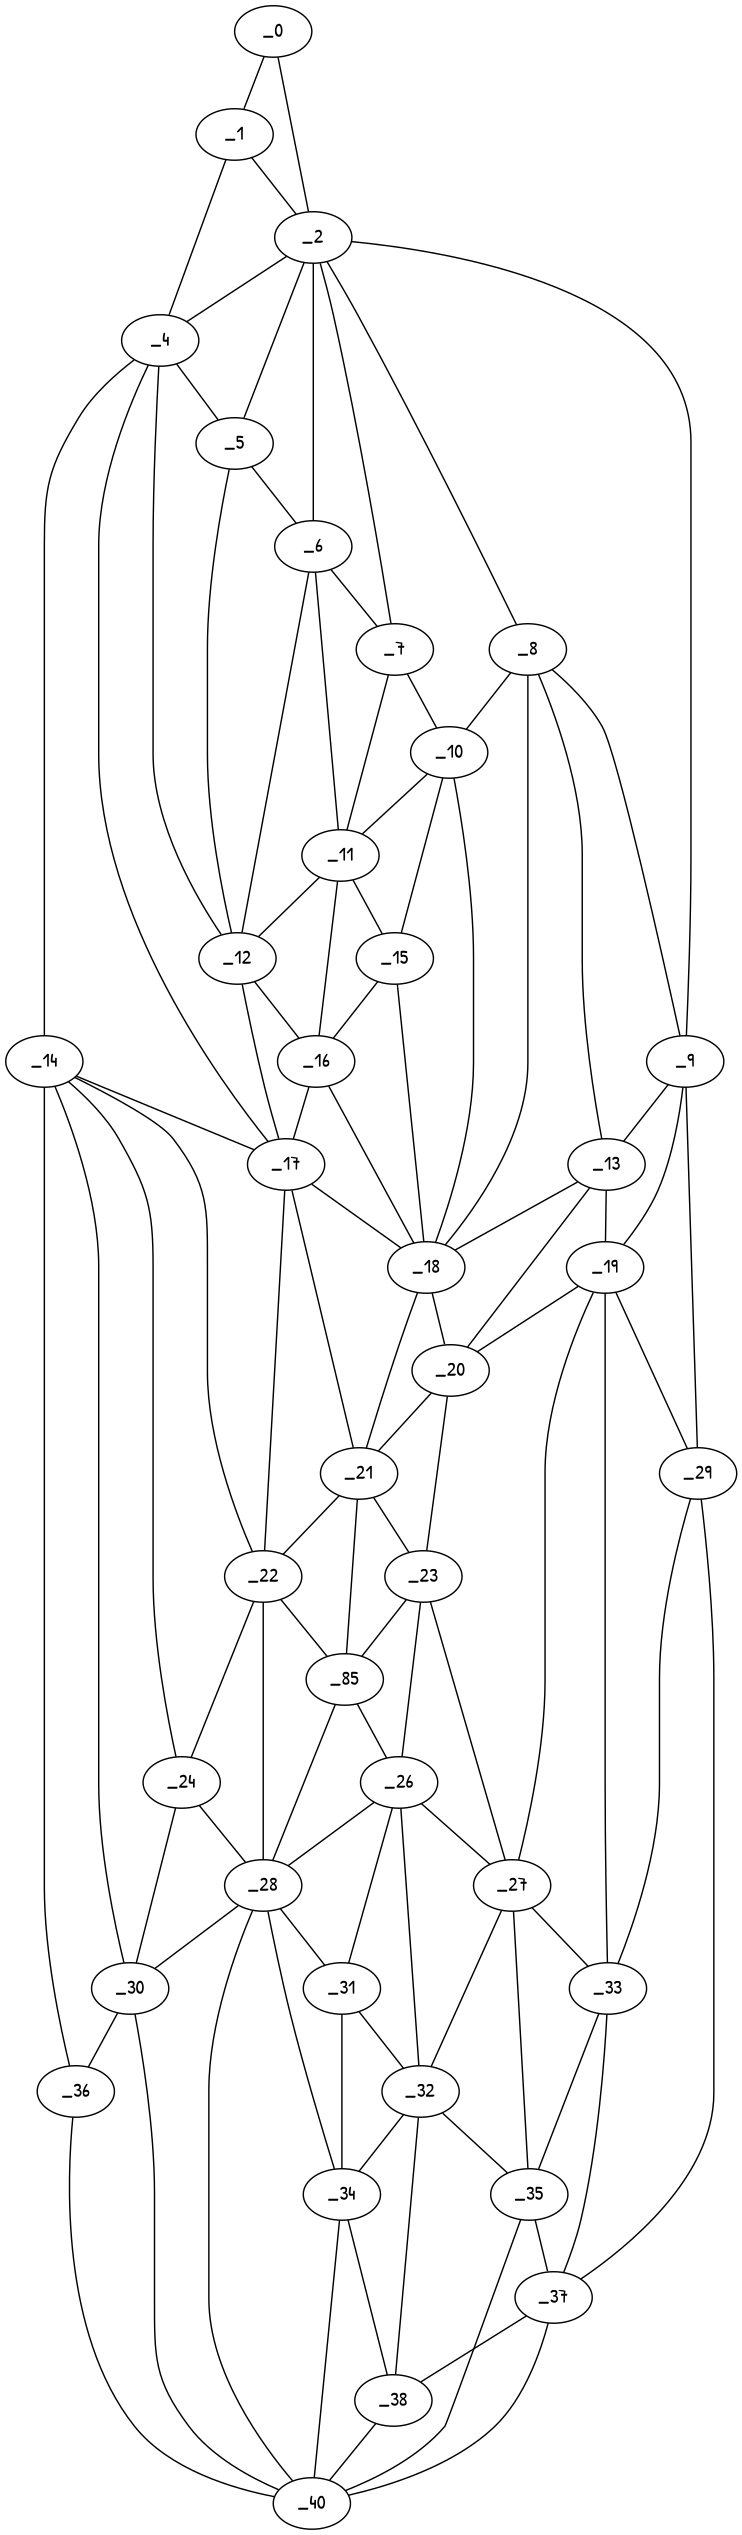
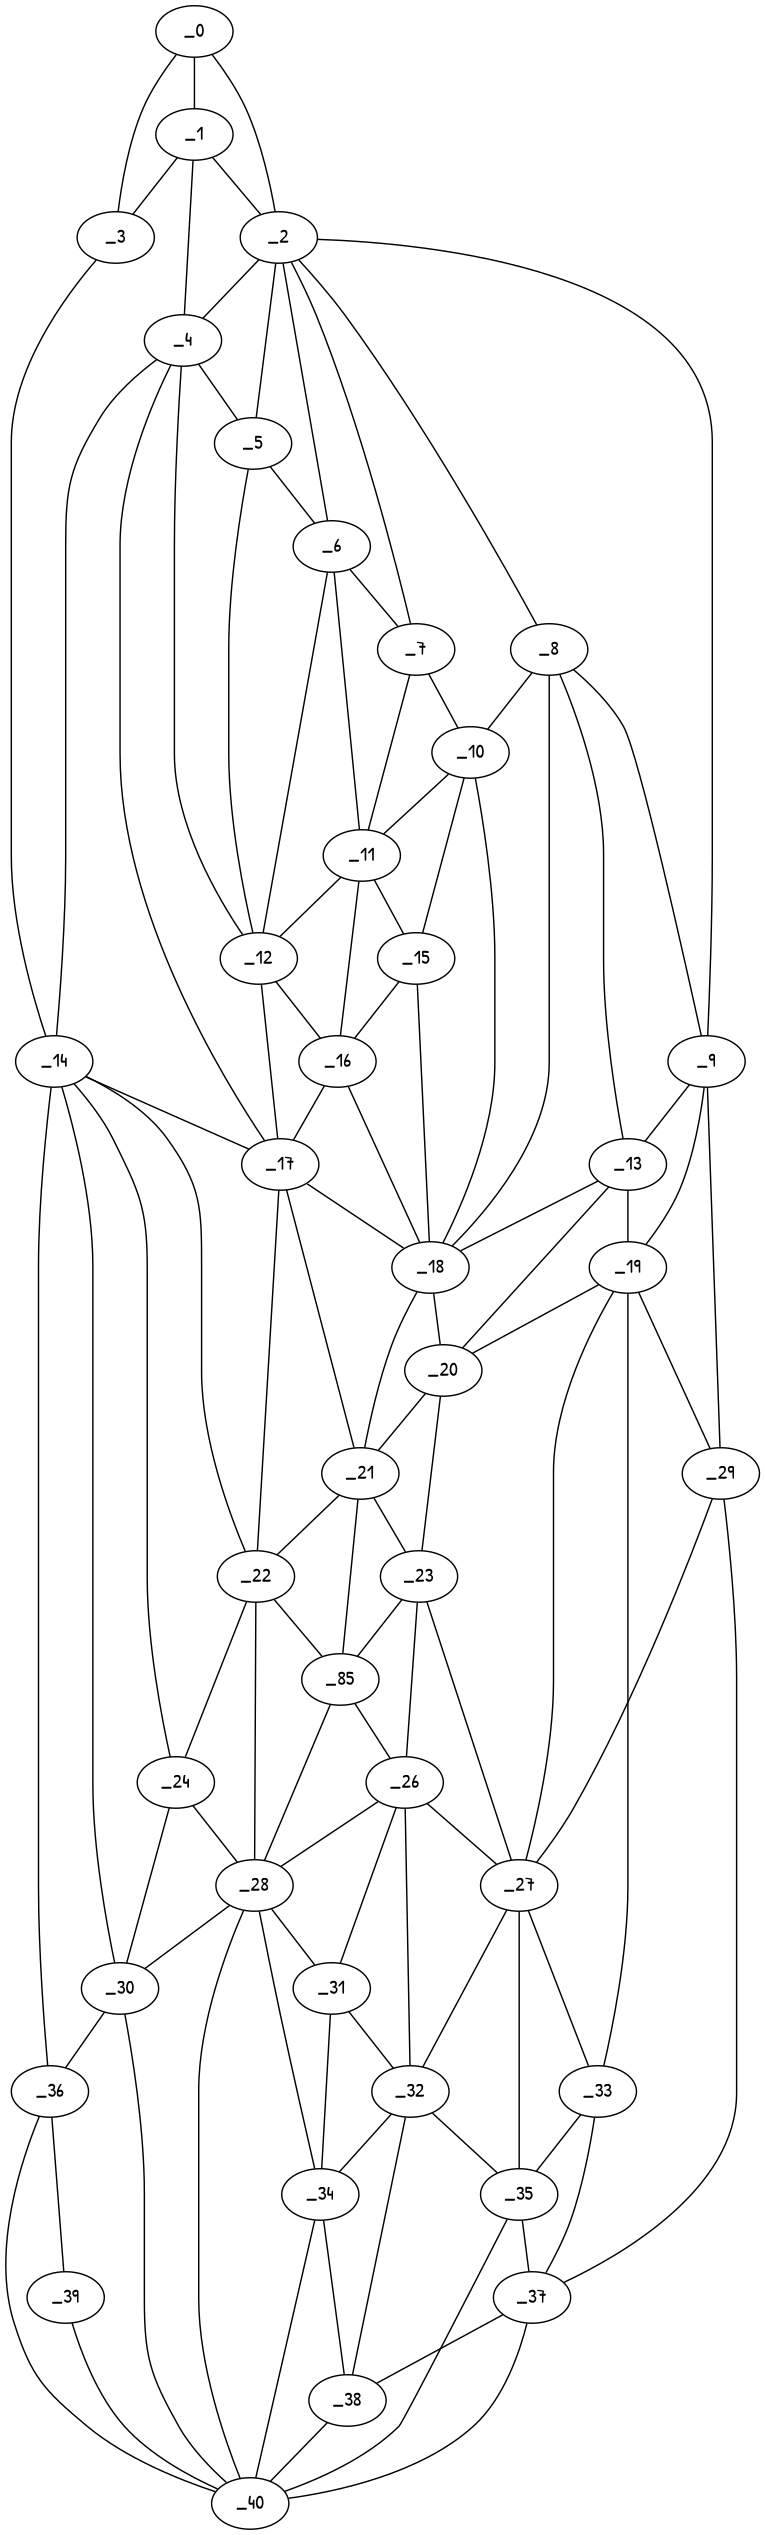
node "_3": added
edge "_29" -- "_33": now "_29" -- "_27"
node "_39": added
